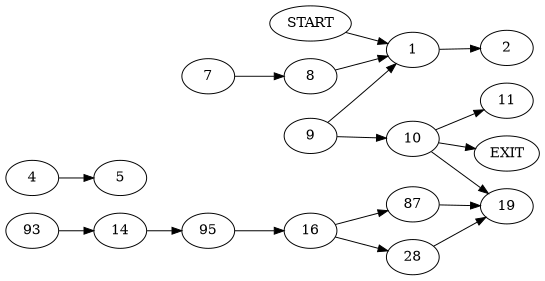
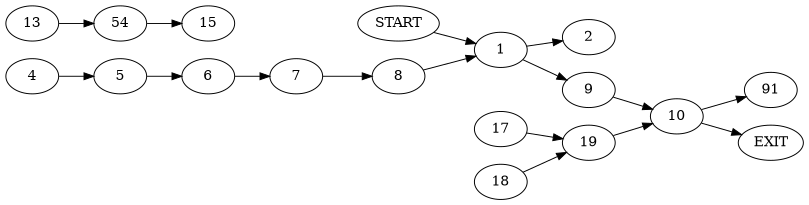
node "6": added
edge "9" -> "1": reversed
node "11": label "11" -> "91"
edge "10" -> "19": reversed
node "87": label "87" -> "17"
node "93": label "93" -> "13"
node "14": label "14" -> "54"
node "95": label "95" -> "15"
node "16": removed
node "28": label "28" -> "18"
